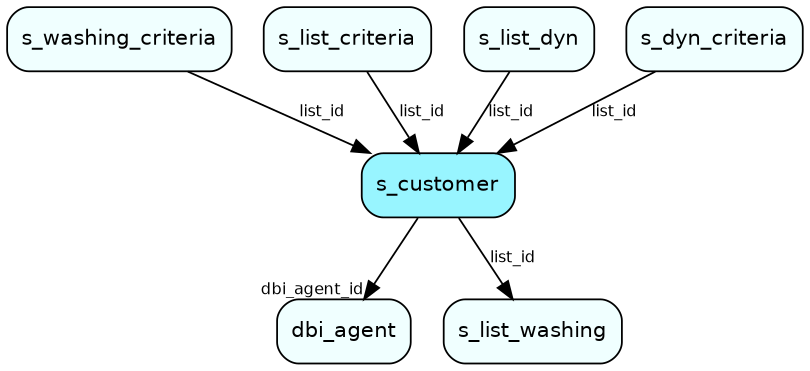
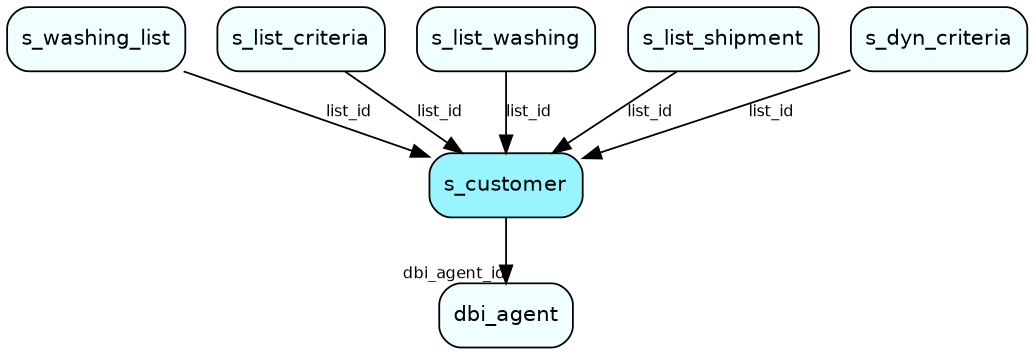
node "s_washing_criteria": label "s_washing_criteria" -> "s_washing_list"
node "s_list_dyn": label "s_list_dyn" -> "s_list_shipment"
edge "s_customer" -> "s_list_washing": reversed
